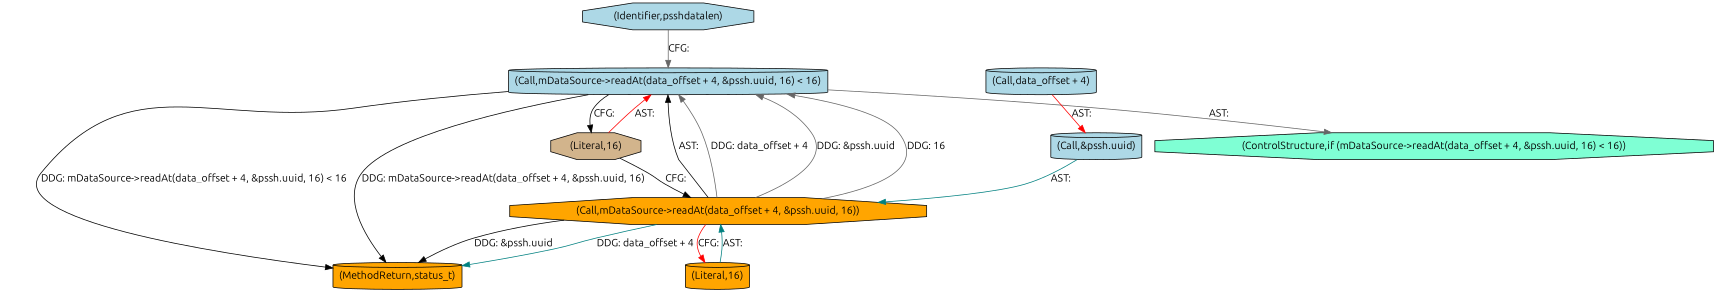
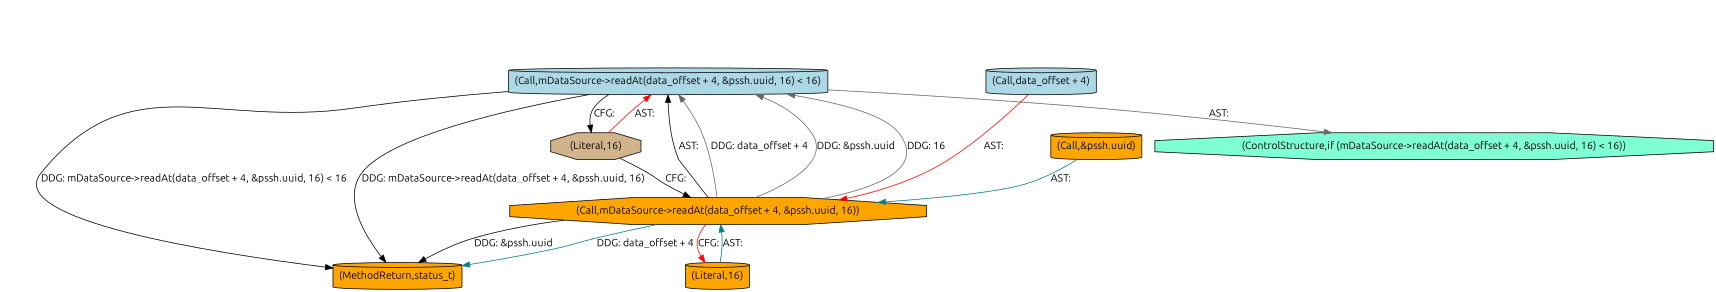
node "(Identifier,psshdatalen)": removed
edge "(Call,data_offset + 4)" -> "(Call,&pssh.uuid)": now "(Call,data_offset + 4)" -> "(Call,mDataSource->readAt(data_offset + 4, &pssh.uuid, 16))"
node "(Call,&pssh.uuid)": fillcolor lightblue -> orange
